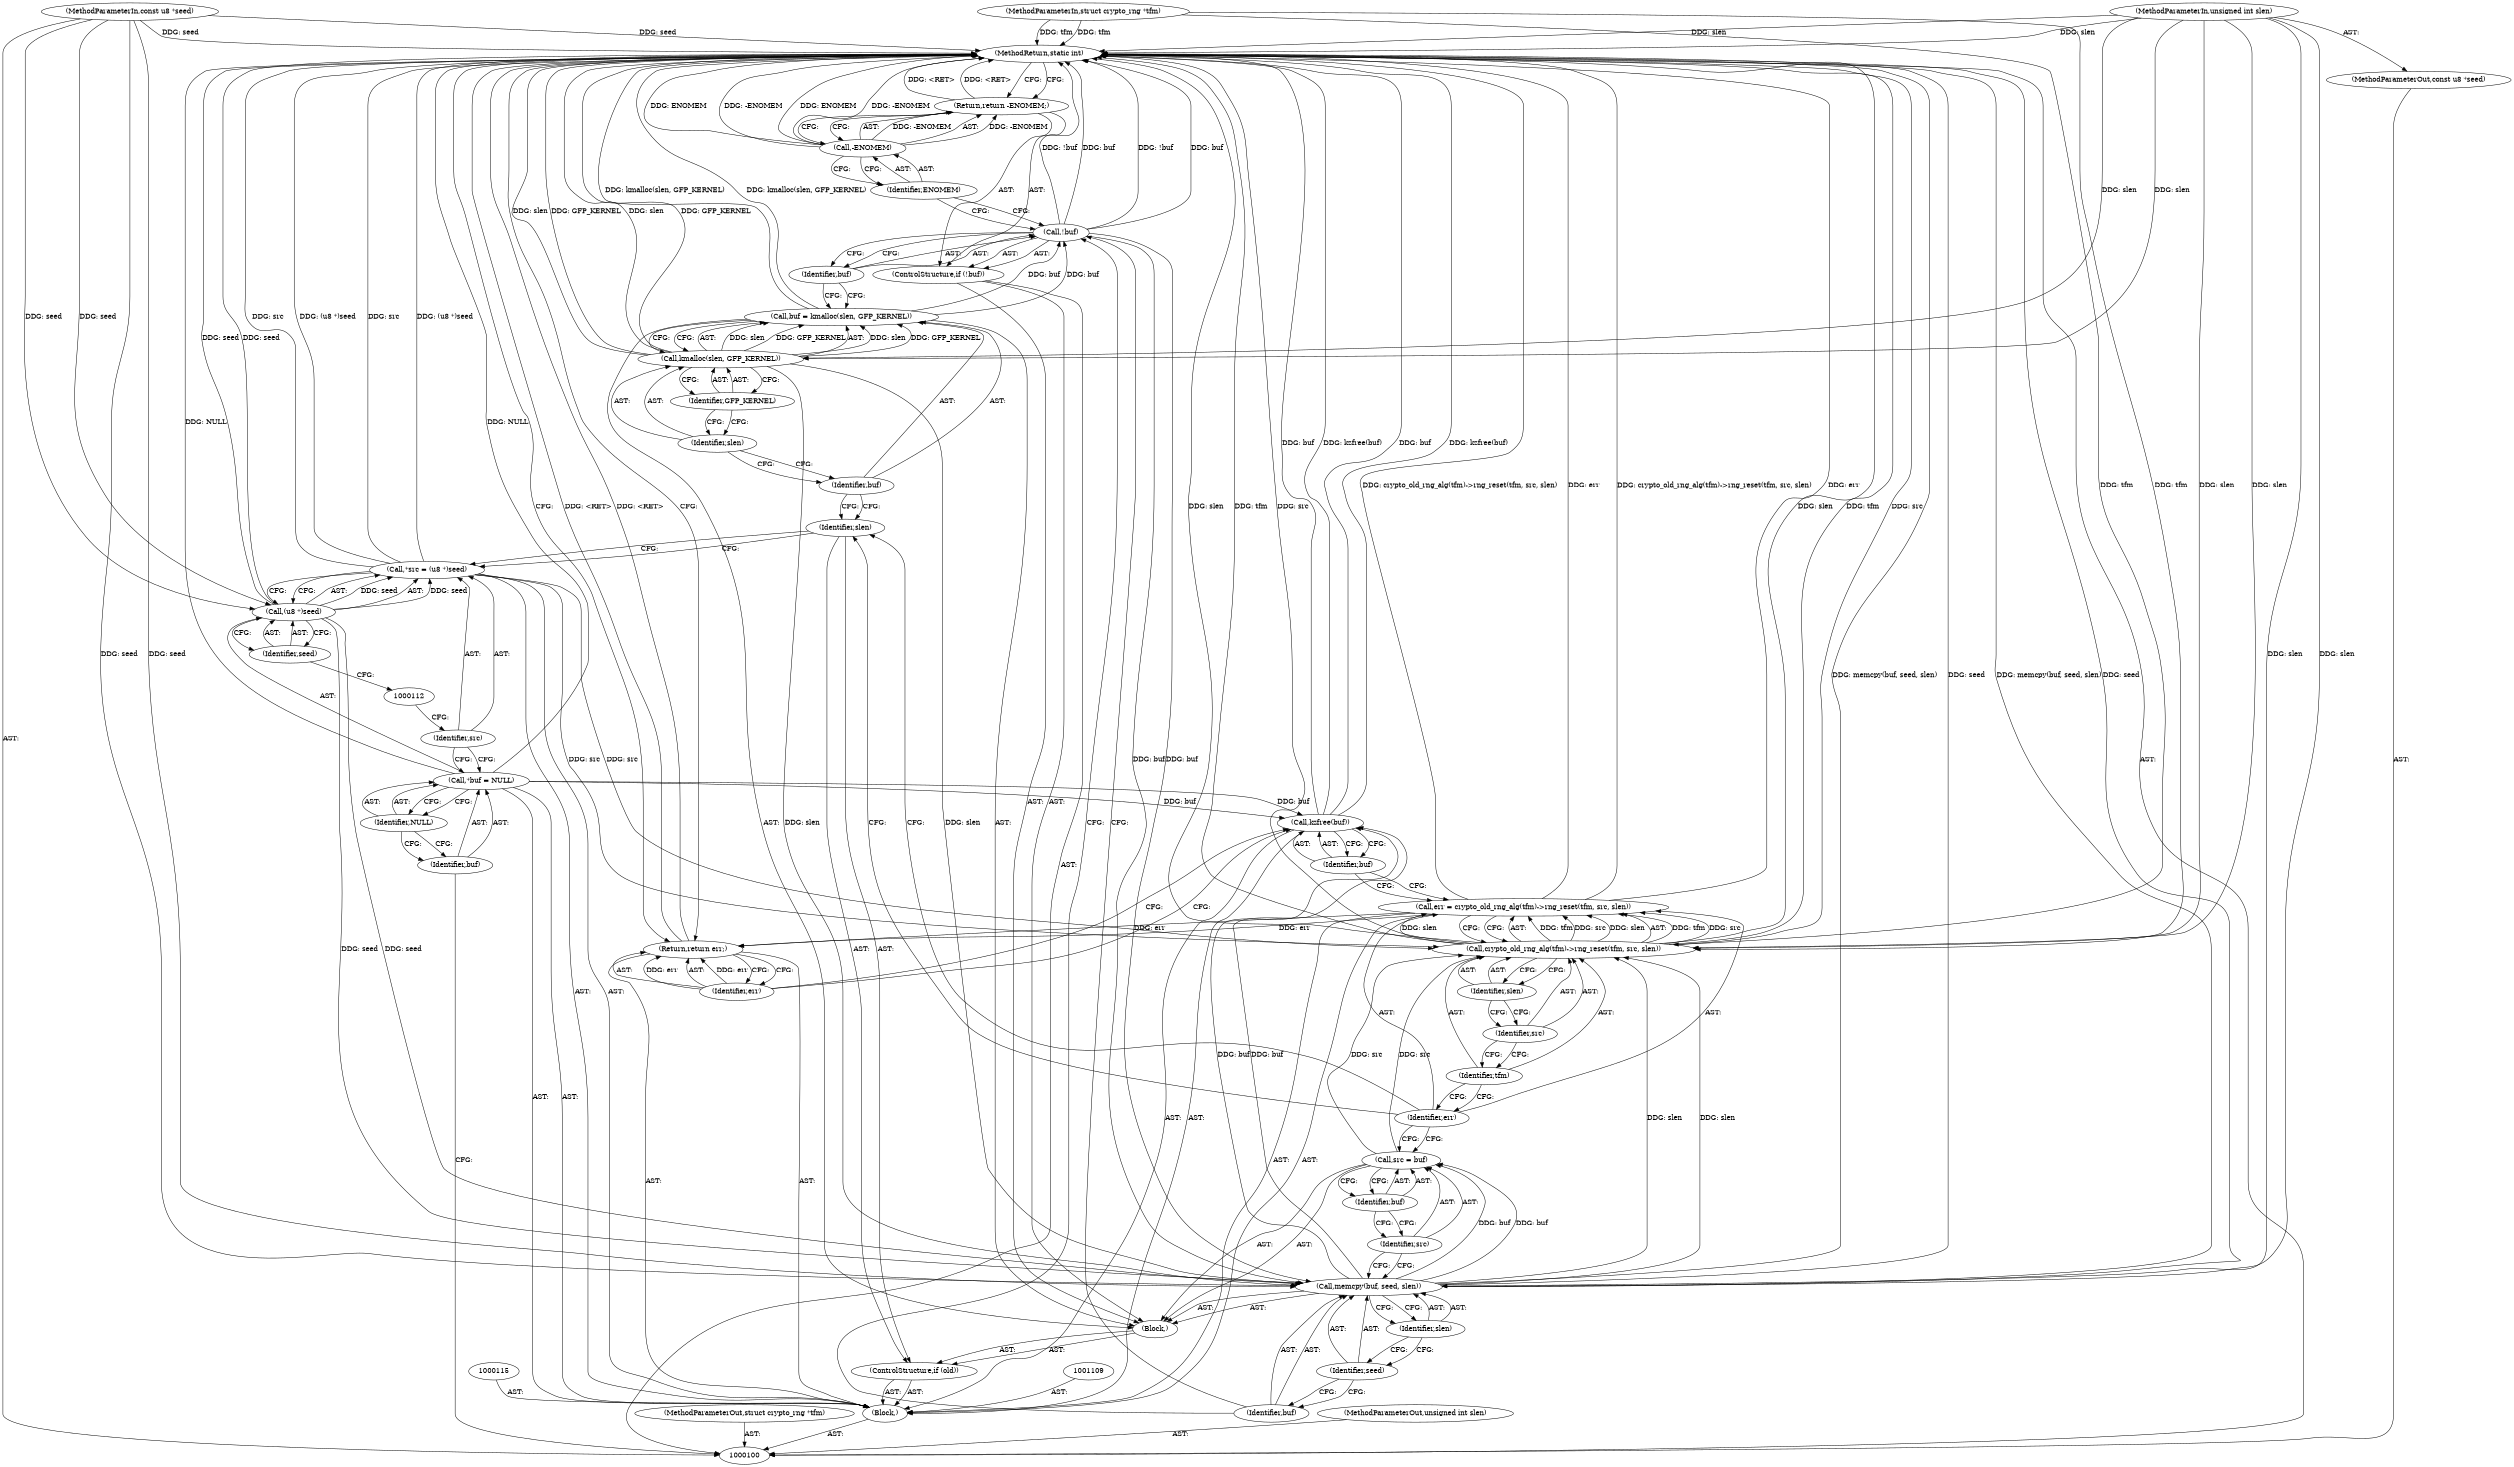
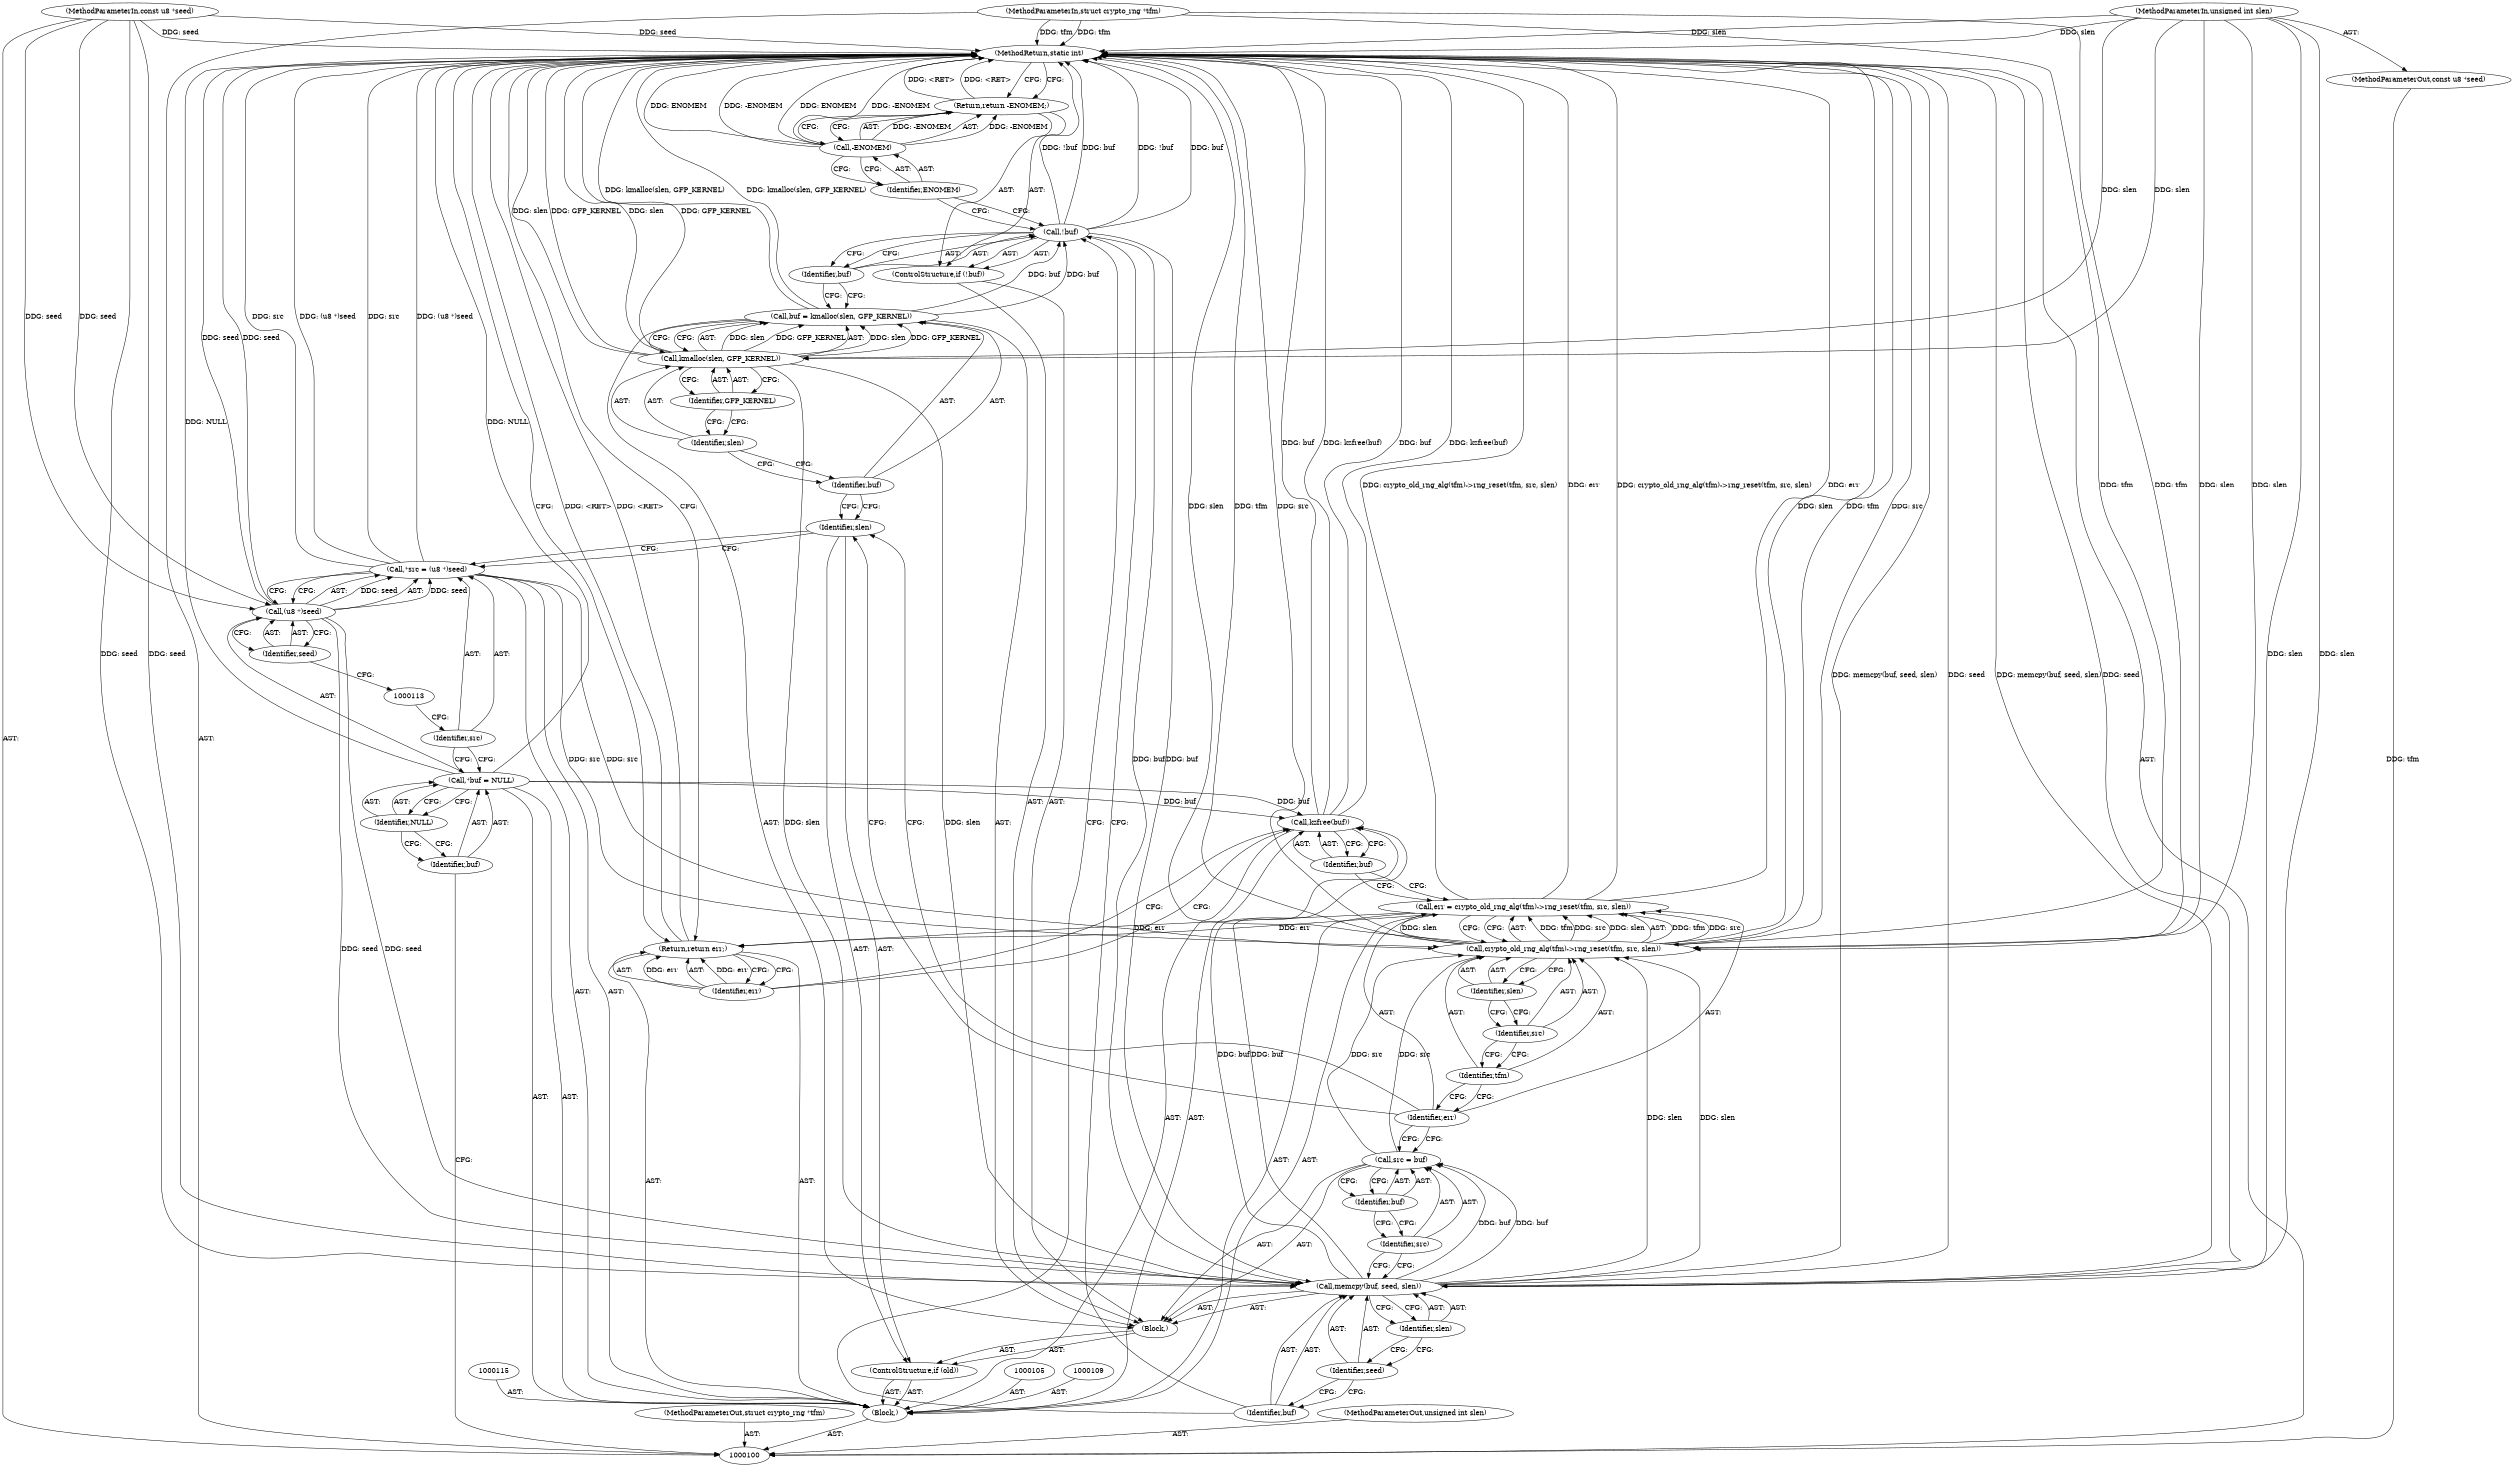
node "1000112": label "1000112" -> "1000113"
edge "(MethodParameterOut,const u8 *seed)" -> "1000100": label "AST: " -> "DDG: tfm"
edge "(ControlStructure,if (!buf))" -> "1000100": now "(MethodParameterIn,struct crypto_rng *tfm)" -> "1000100"
node "1000105": added
node "1001109": label "1001109" -> "1000109"
